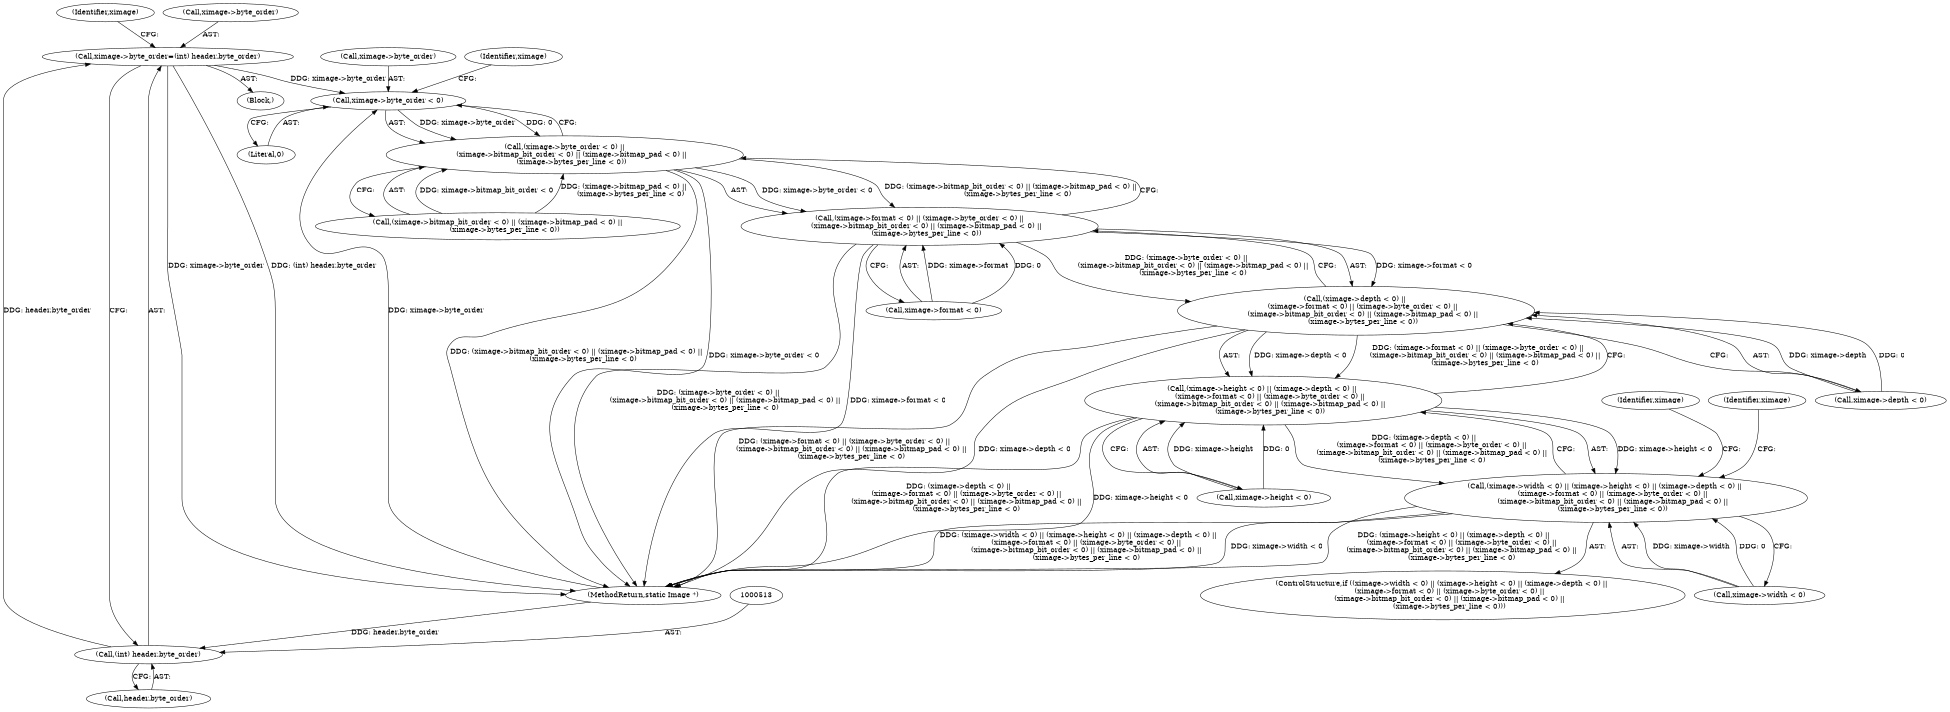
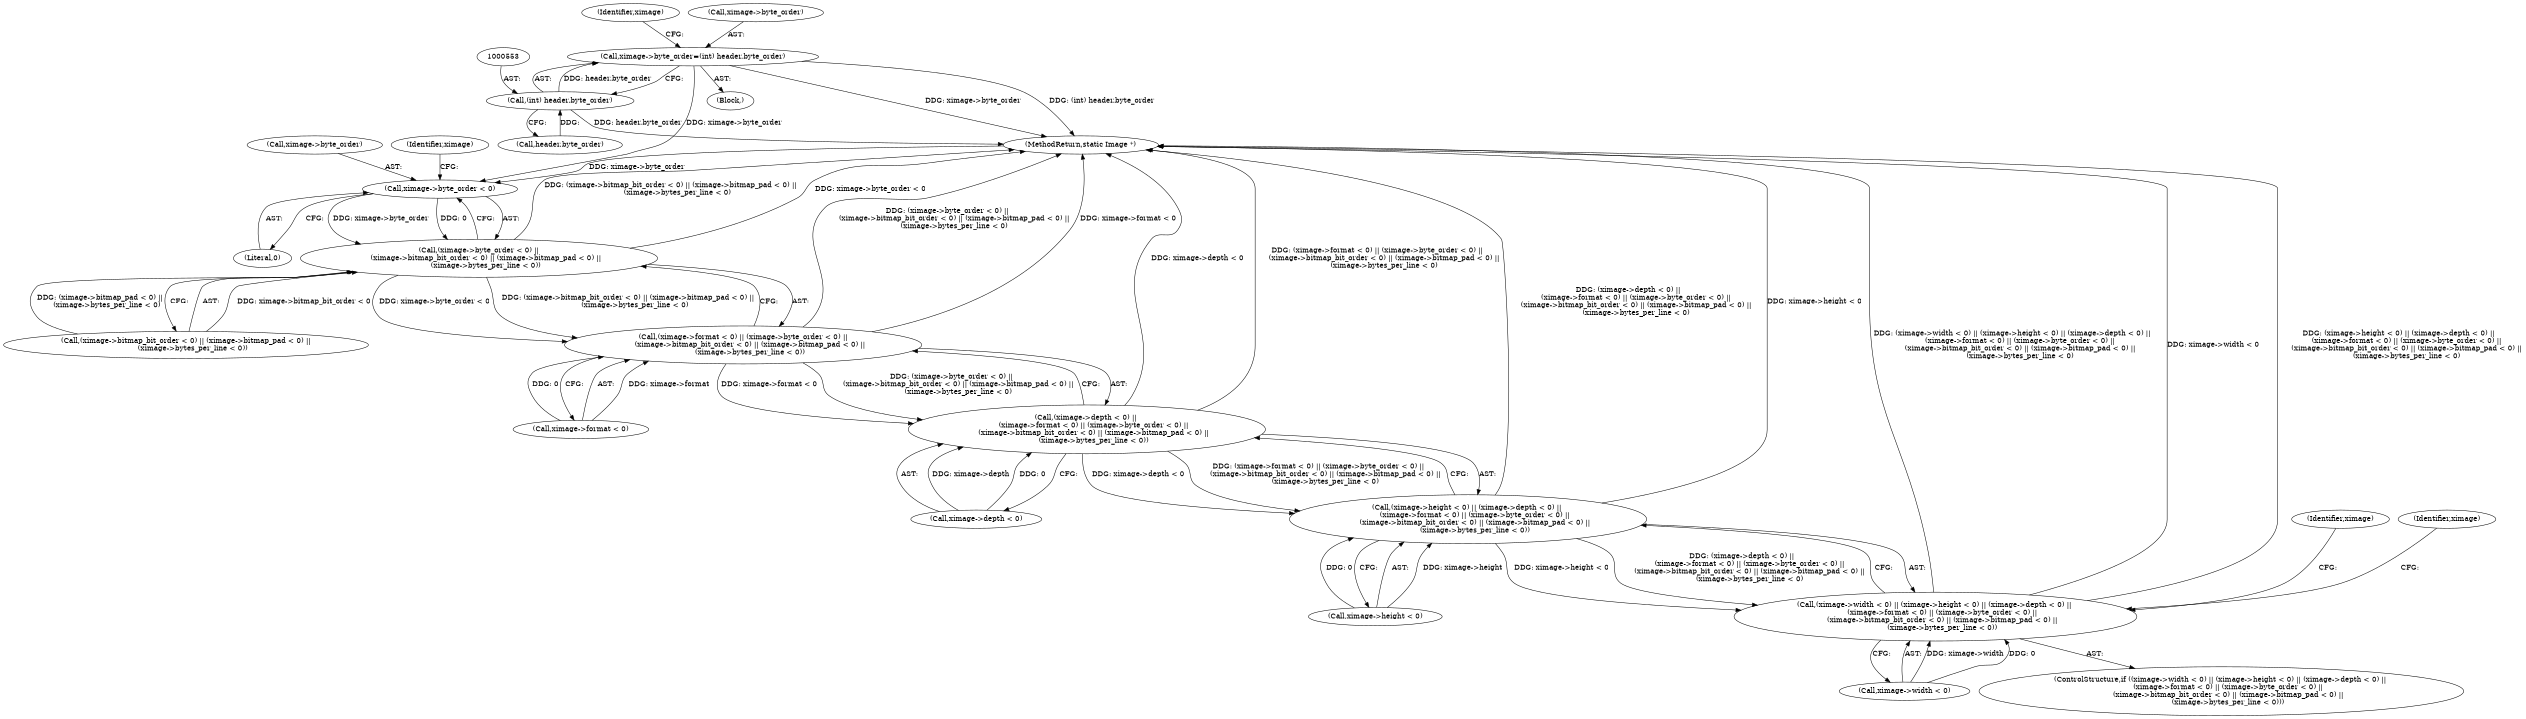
node "1000513": label "1000513" -> "1000553"
edge "(MethodReturn,static Image *)" -> "(Call,(int) header.byte_order)": reversed
edge "(Call,header.byte_order)" -> "(Call,(int) header.byte_order)": label "AST: " -> "DDG: "
